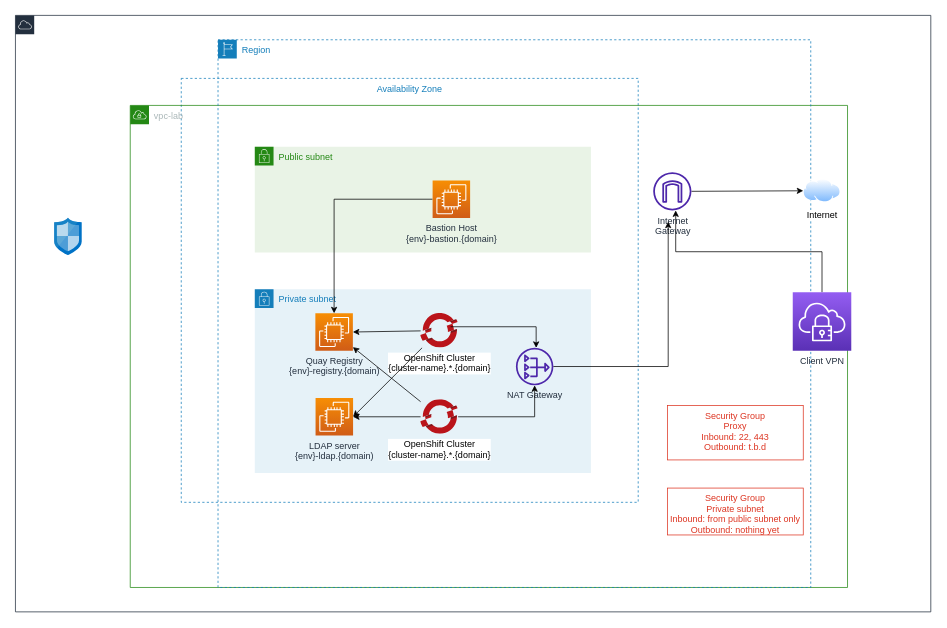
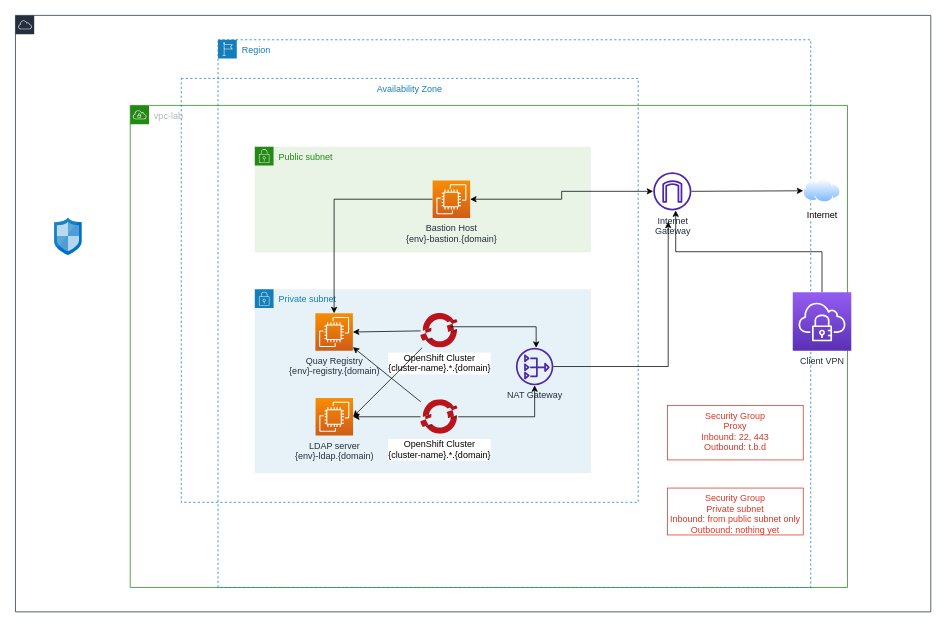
edge "Internet Gateway" -- "Bastion Host {env}-bastion.{domain}": added
